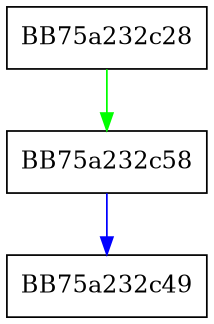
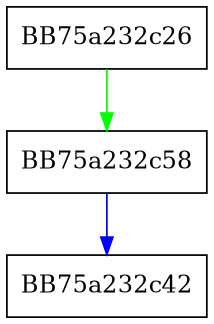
node "BB75a232c28": label "BB75a232c28" -> "BB75a232c26"
node "BB75a232c49": label "BB75a232c49" -> "BB75a232c42"
